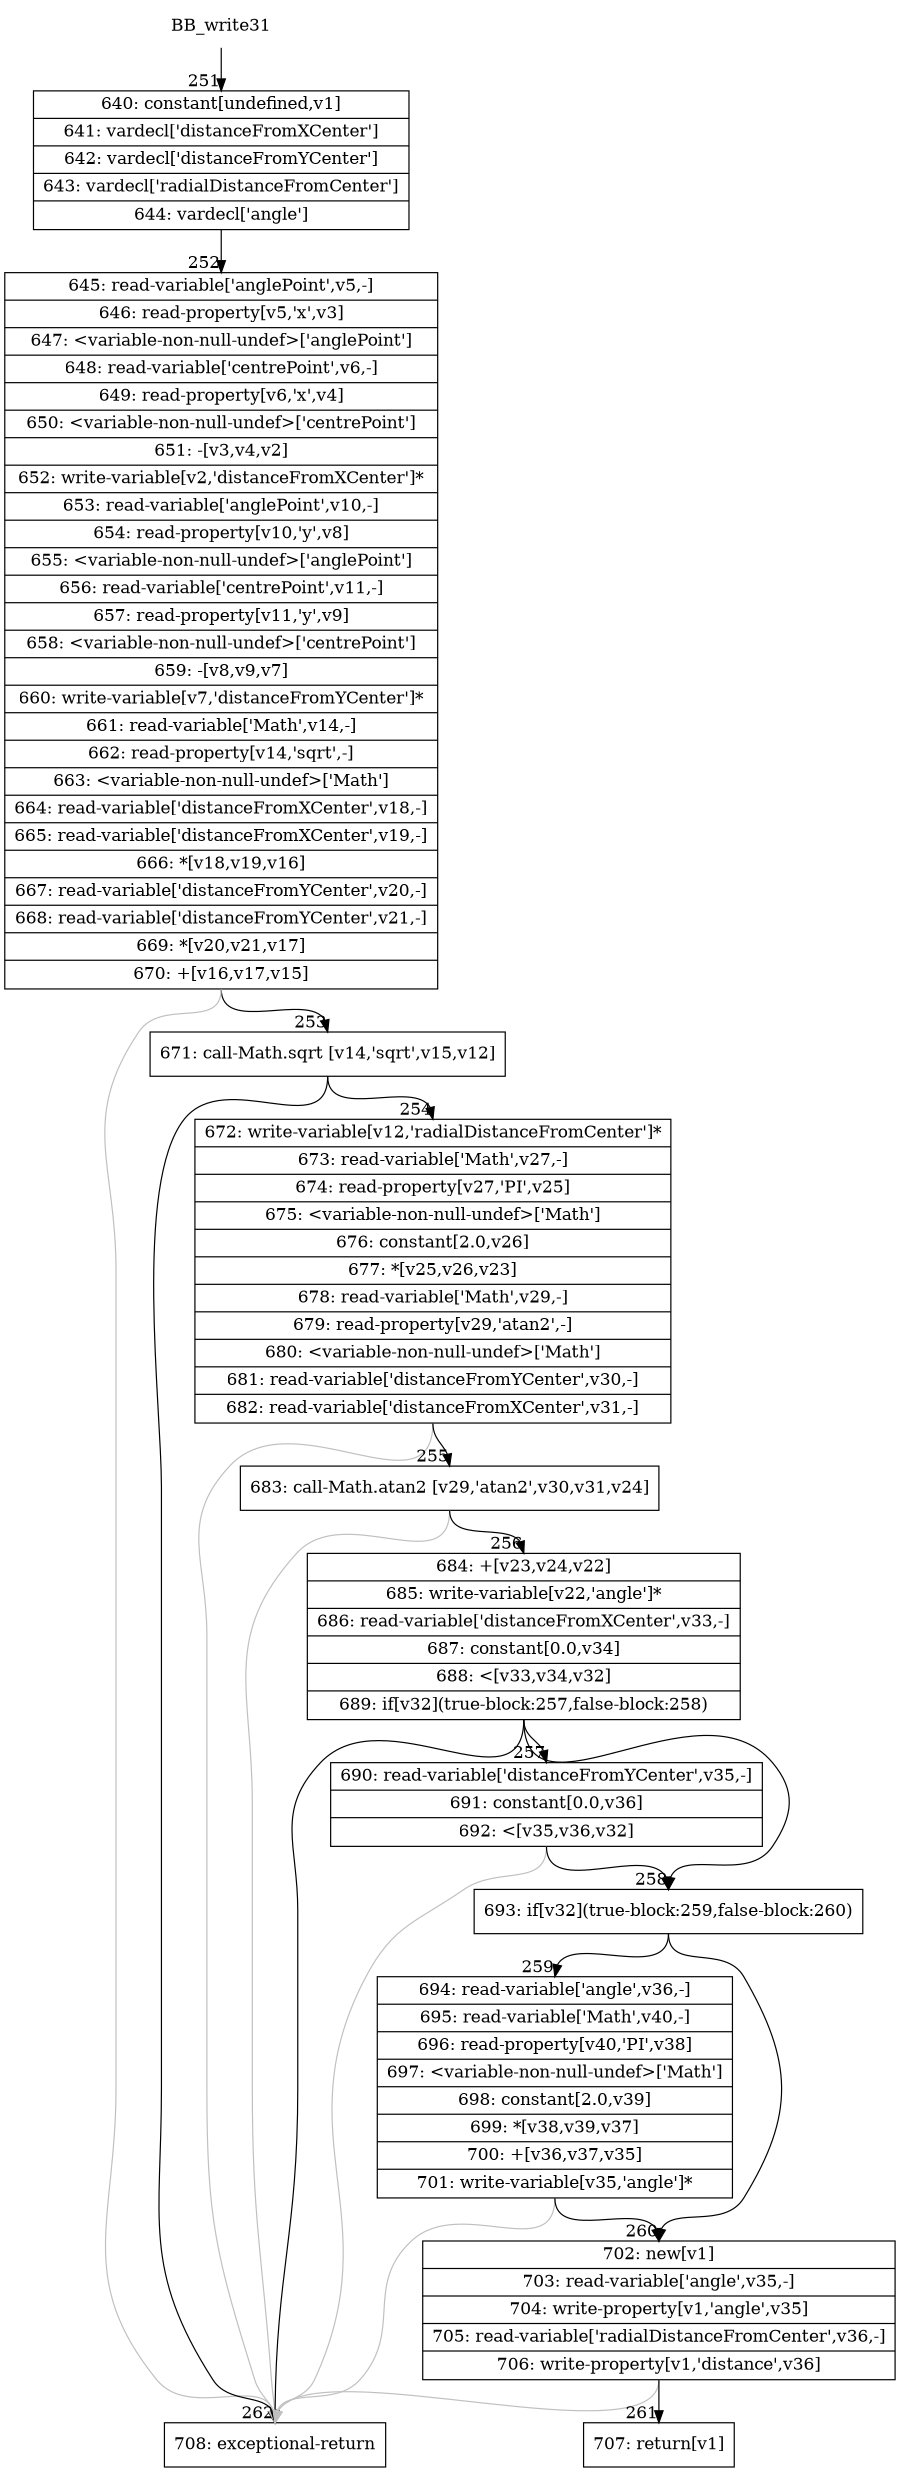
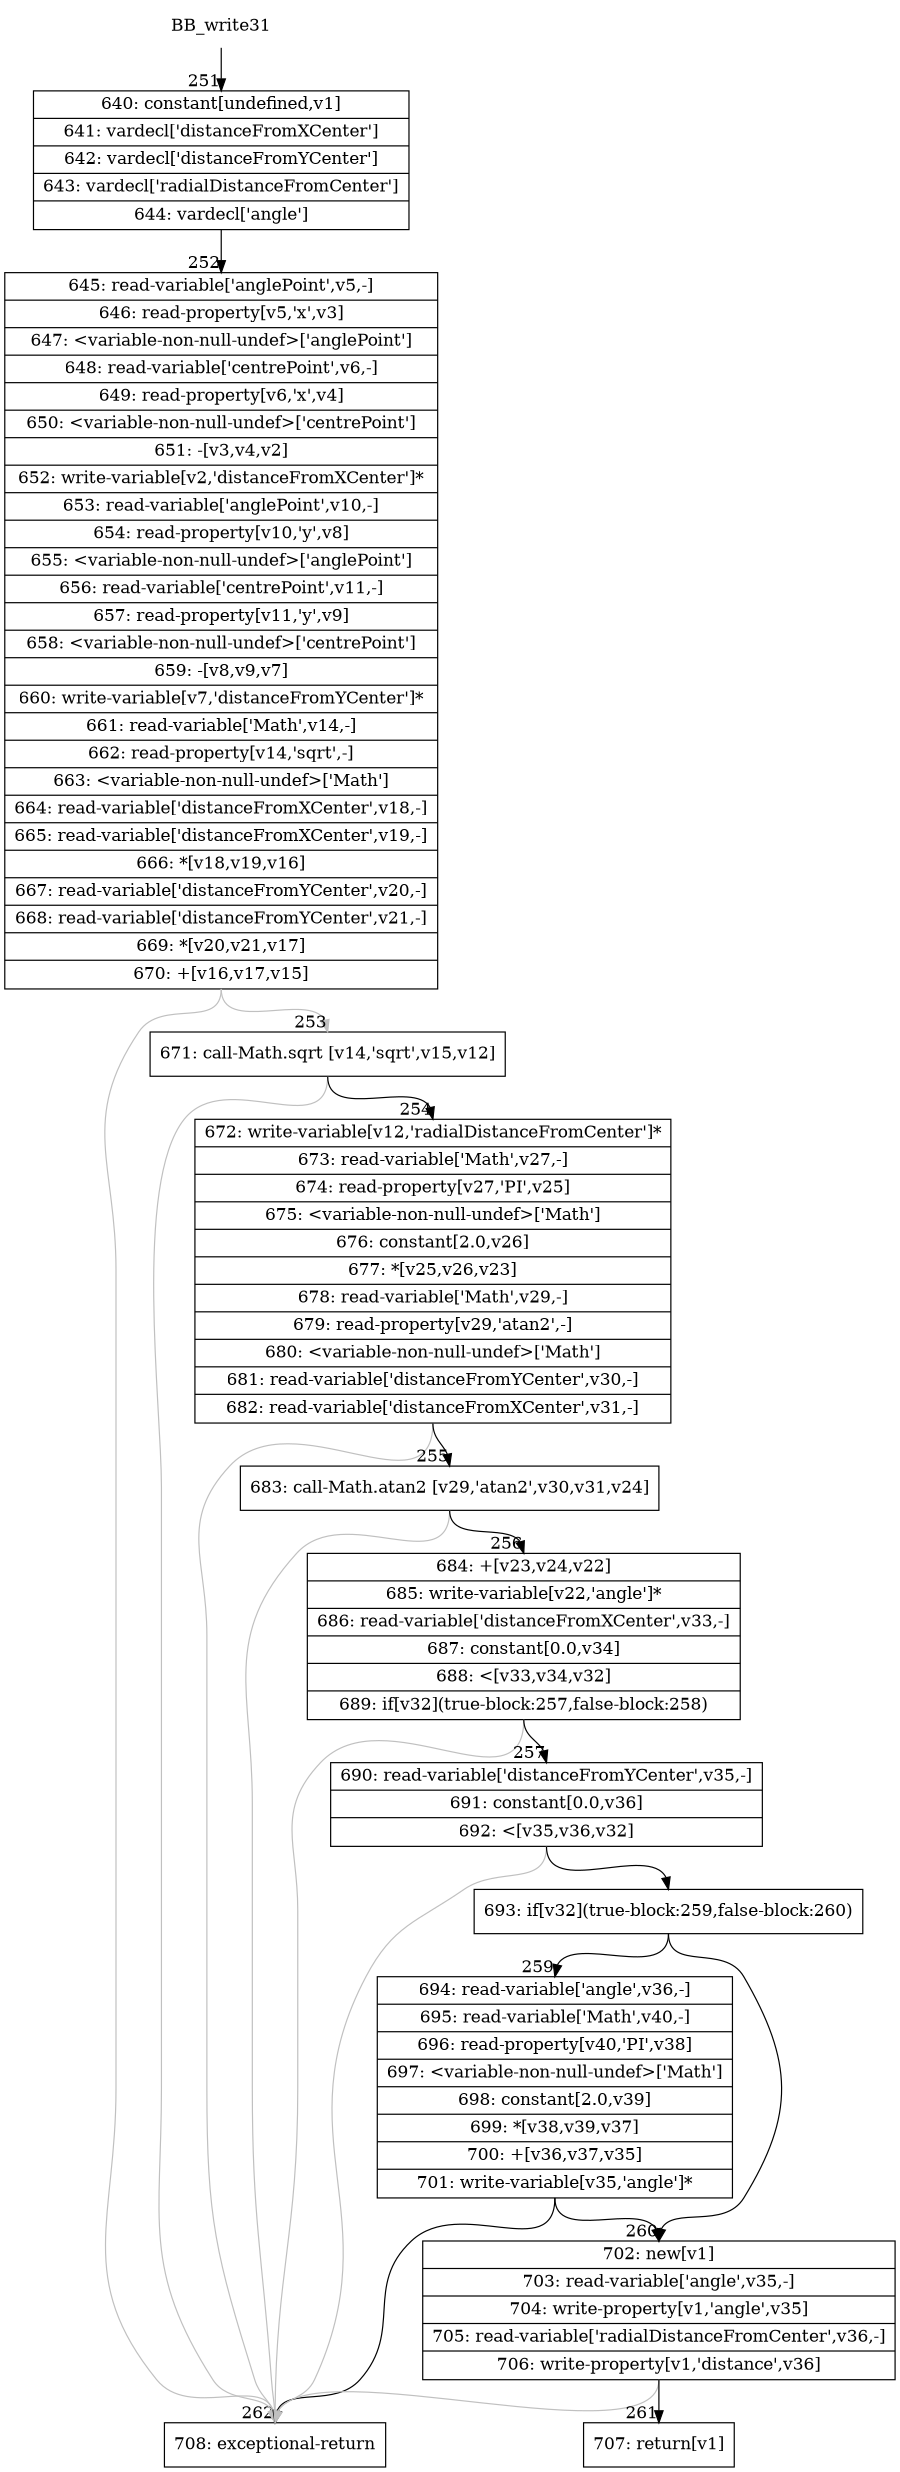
edge "645: read-variable['anglePoint',v5,-]" -> "671: call-Math.sqrt [v14,'sqrt',v15,v12]": color black -> gray
edge "671: call-Math.sqrt [v14,'sqrt',v15,v12]" -> "708: exceptional-return": color black -> gray
edge "684: +[v23,v24,v22]" -> "693: if[v32](true-block:259,false-block:260)": removed
edge "684: +[v23,v24,v22]" -> "708: exceptional-return": color black -> gray
edge "694: read-variable['angle',v36,-]" -> "708: exceptional-return": color gray -> black
